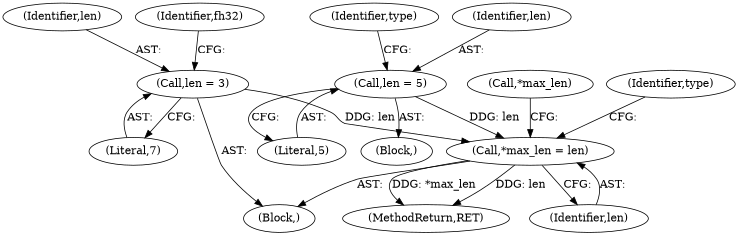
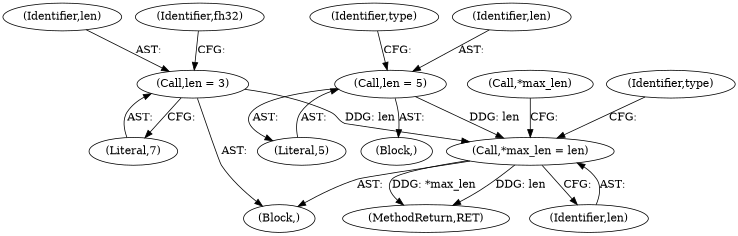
edge "(Call,len = 5)" -> "(Literal,5)": label "CFG: " -> "AST: "
